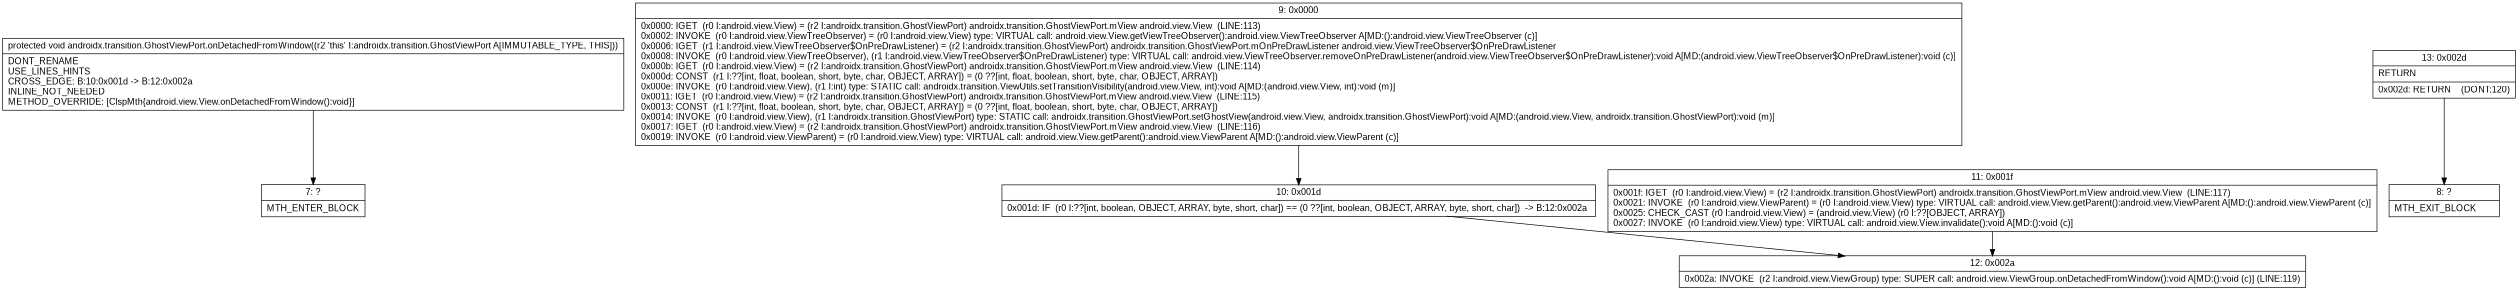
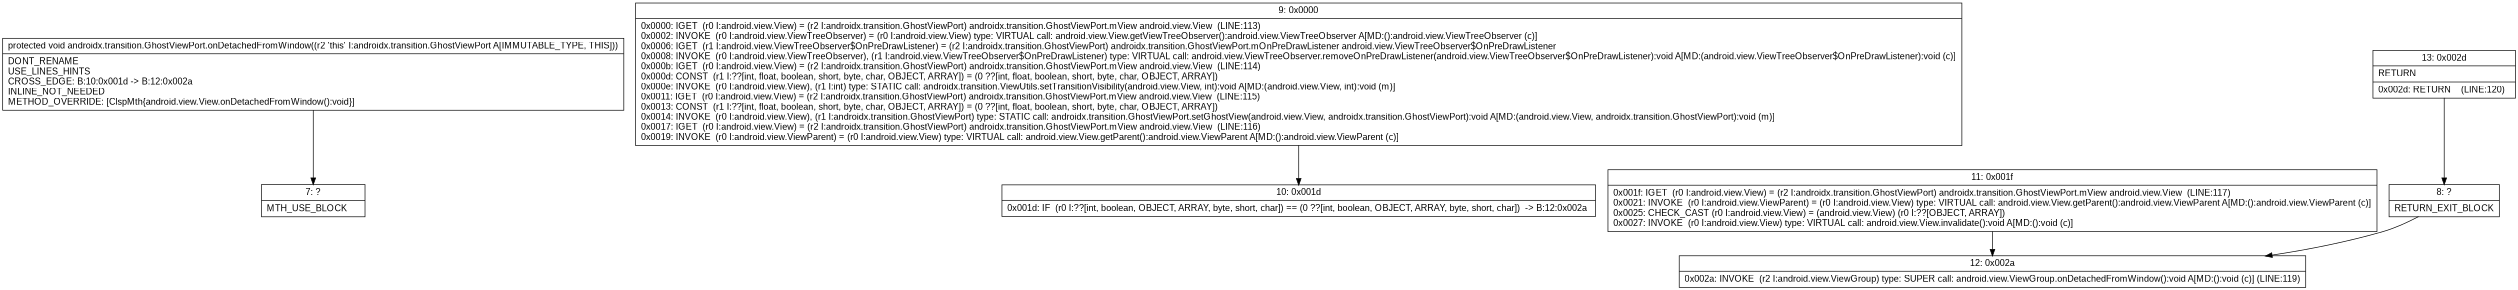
node "13: 0x002d": text "0x002d: RETURN    (DONT:120)" -> "0x002d: RETURN    (LINE:120)"
node "7: ?": text "MTH_ENTER_BLOCK" -> "MTH_USE_BLOCK"
node "8: ?": text "MTH_EXIT_BLOCK" -> "RETURN_EXIT_BLOCK"
edge "10: 0x001d" -> "12: 0x002a": now "8: ?" -> "12: 0x002a"
